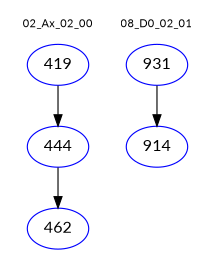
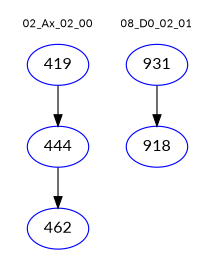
node "914": label "914" -> "918"
